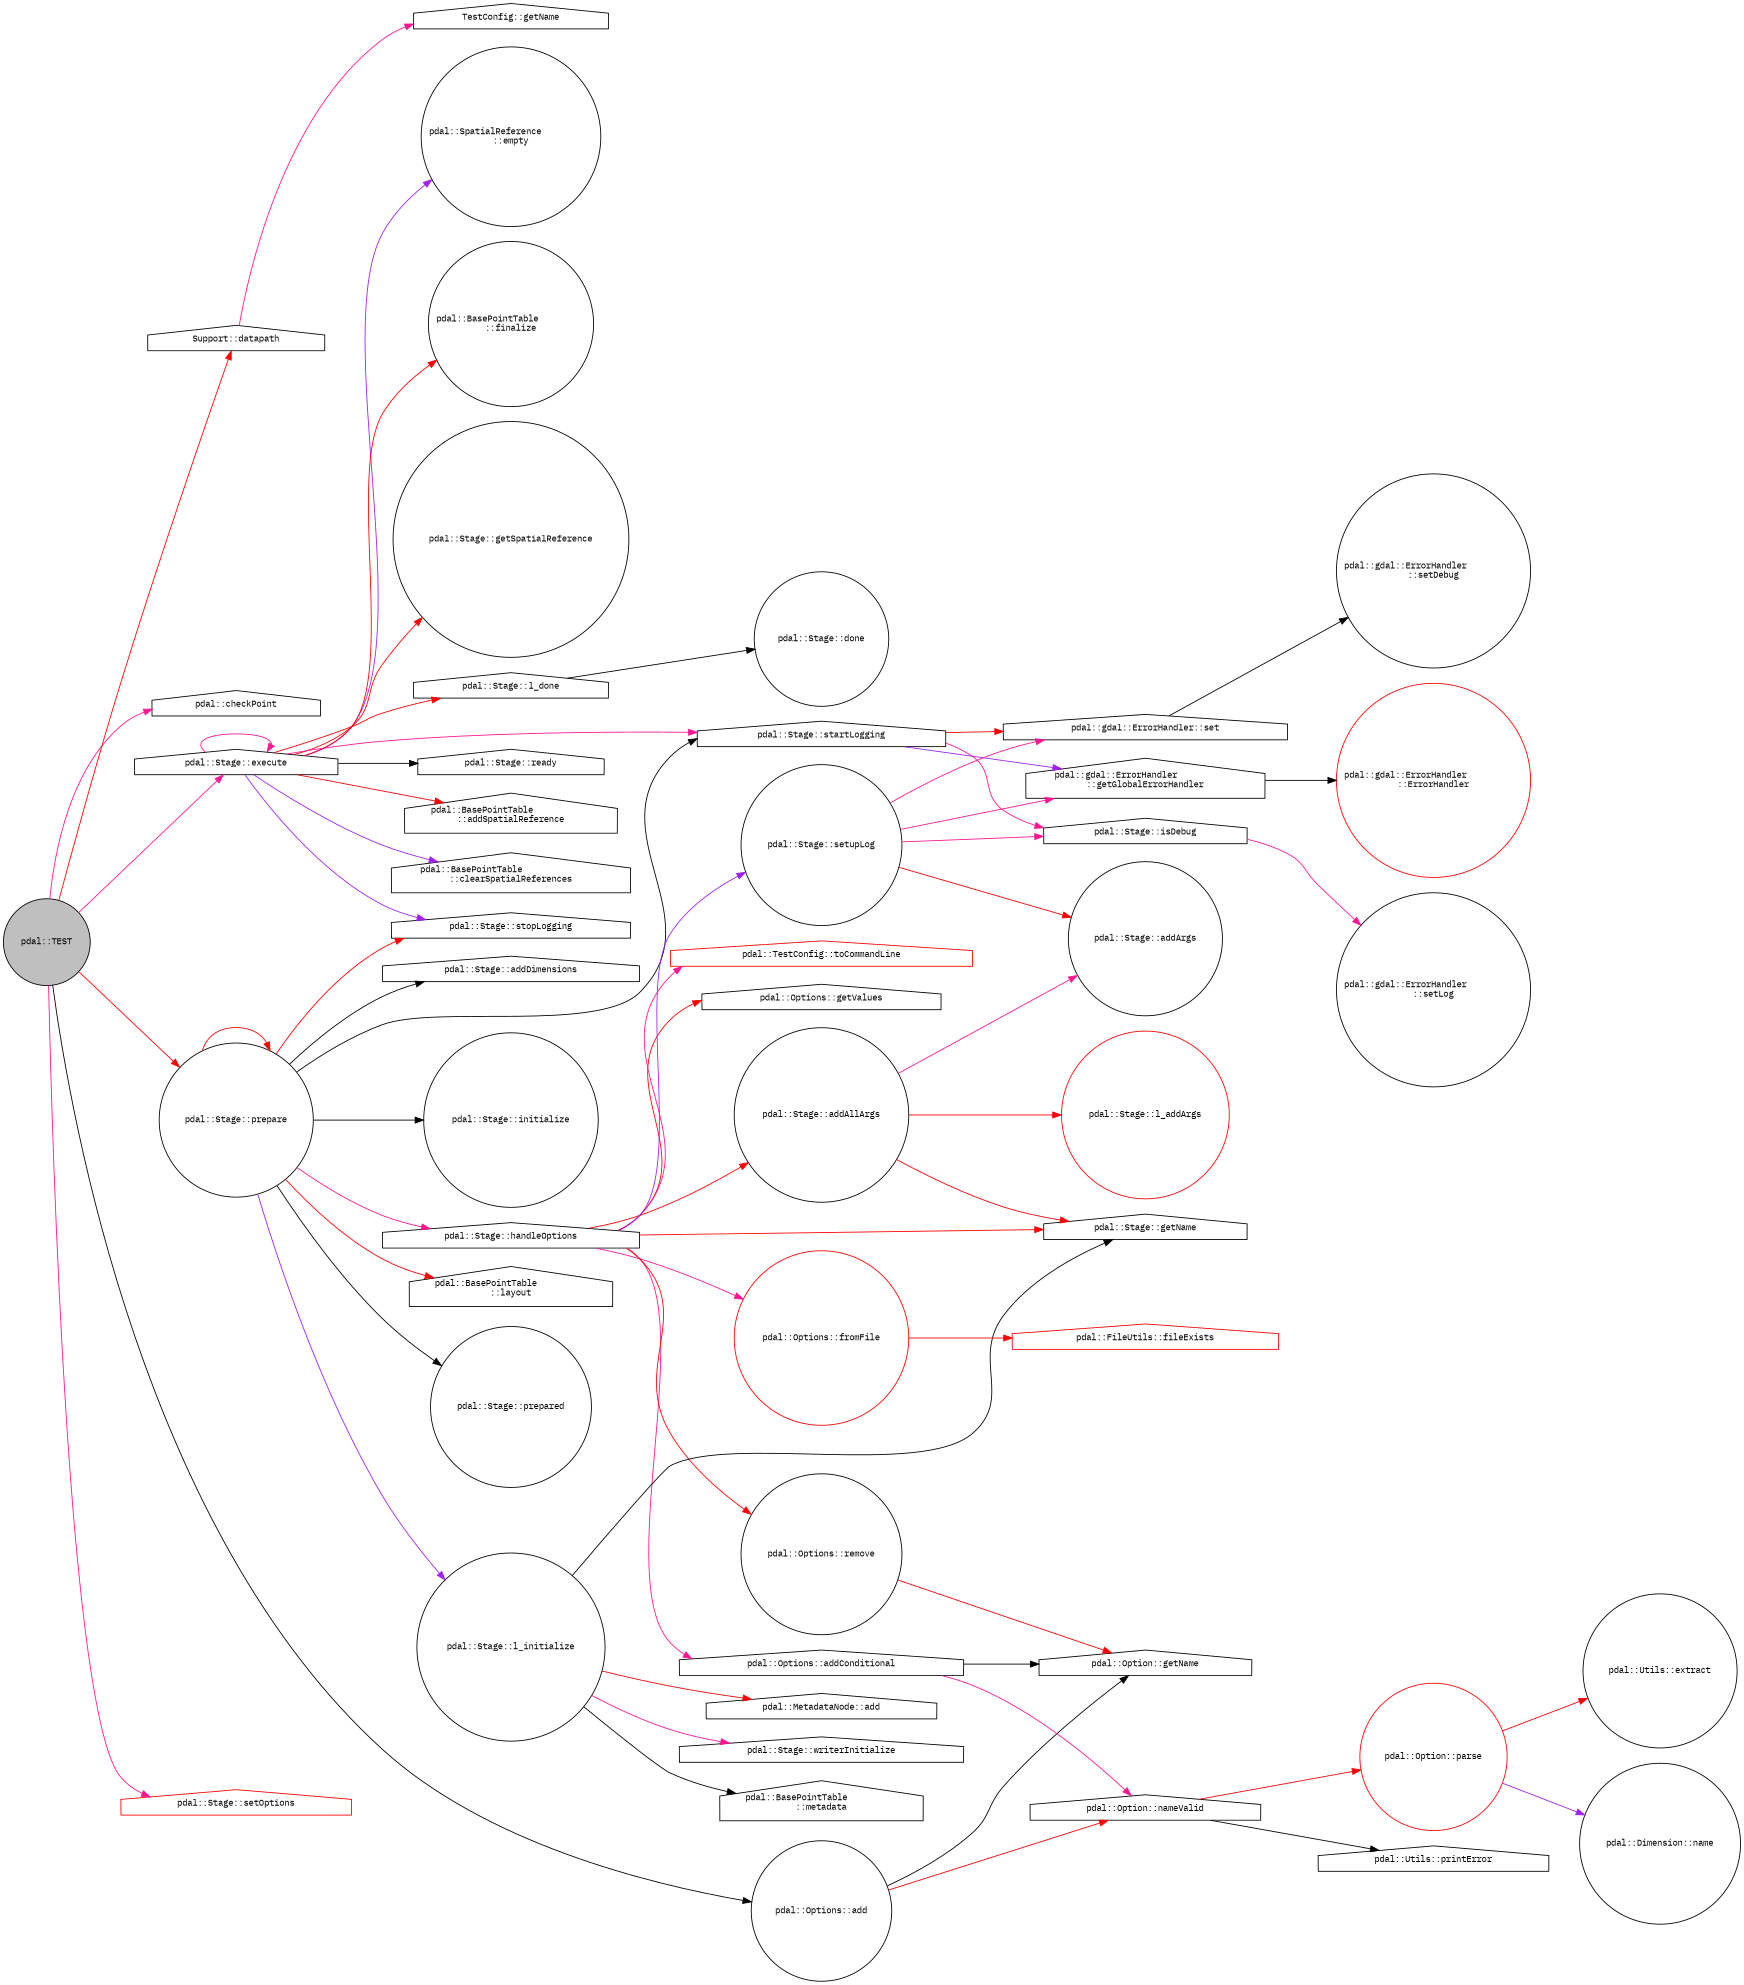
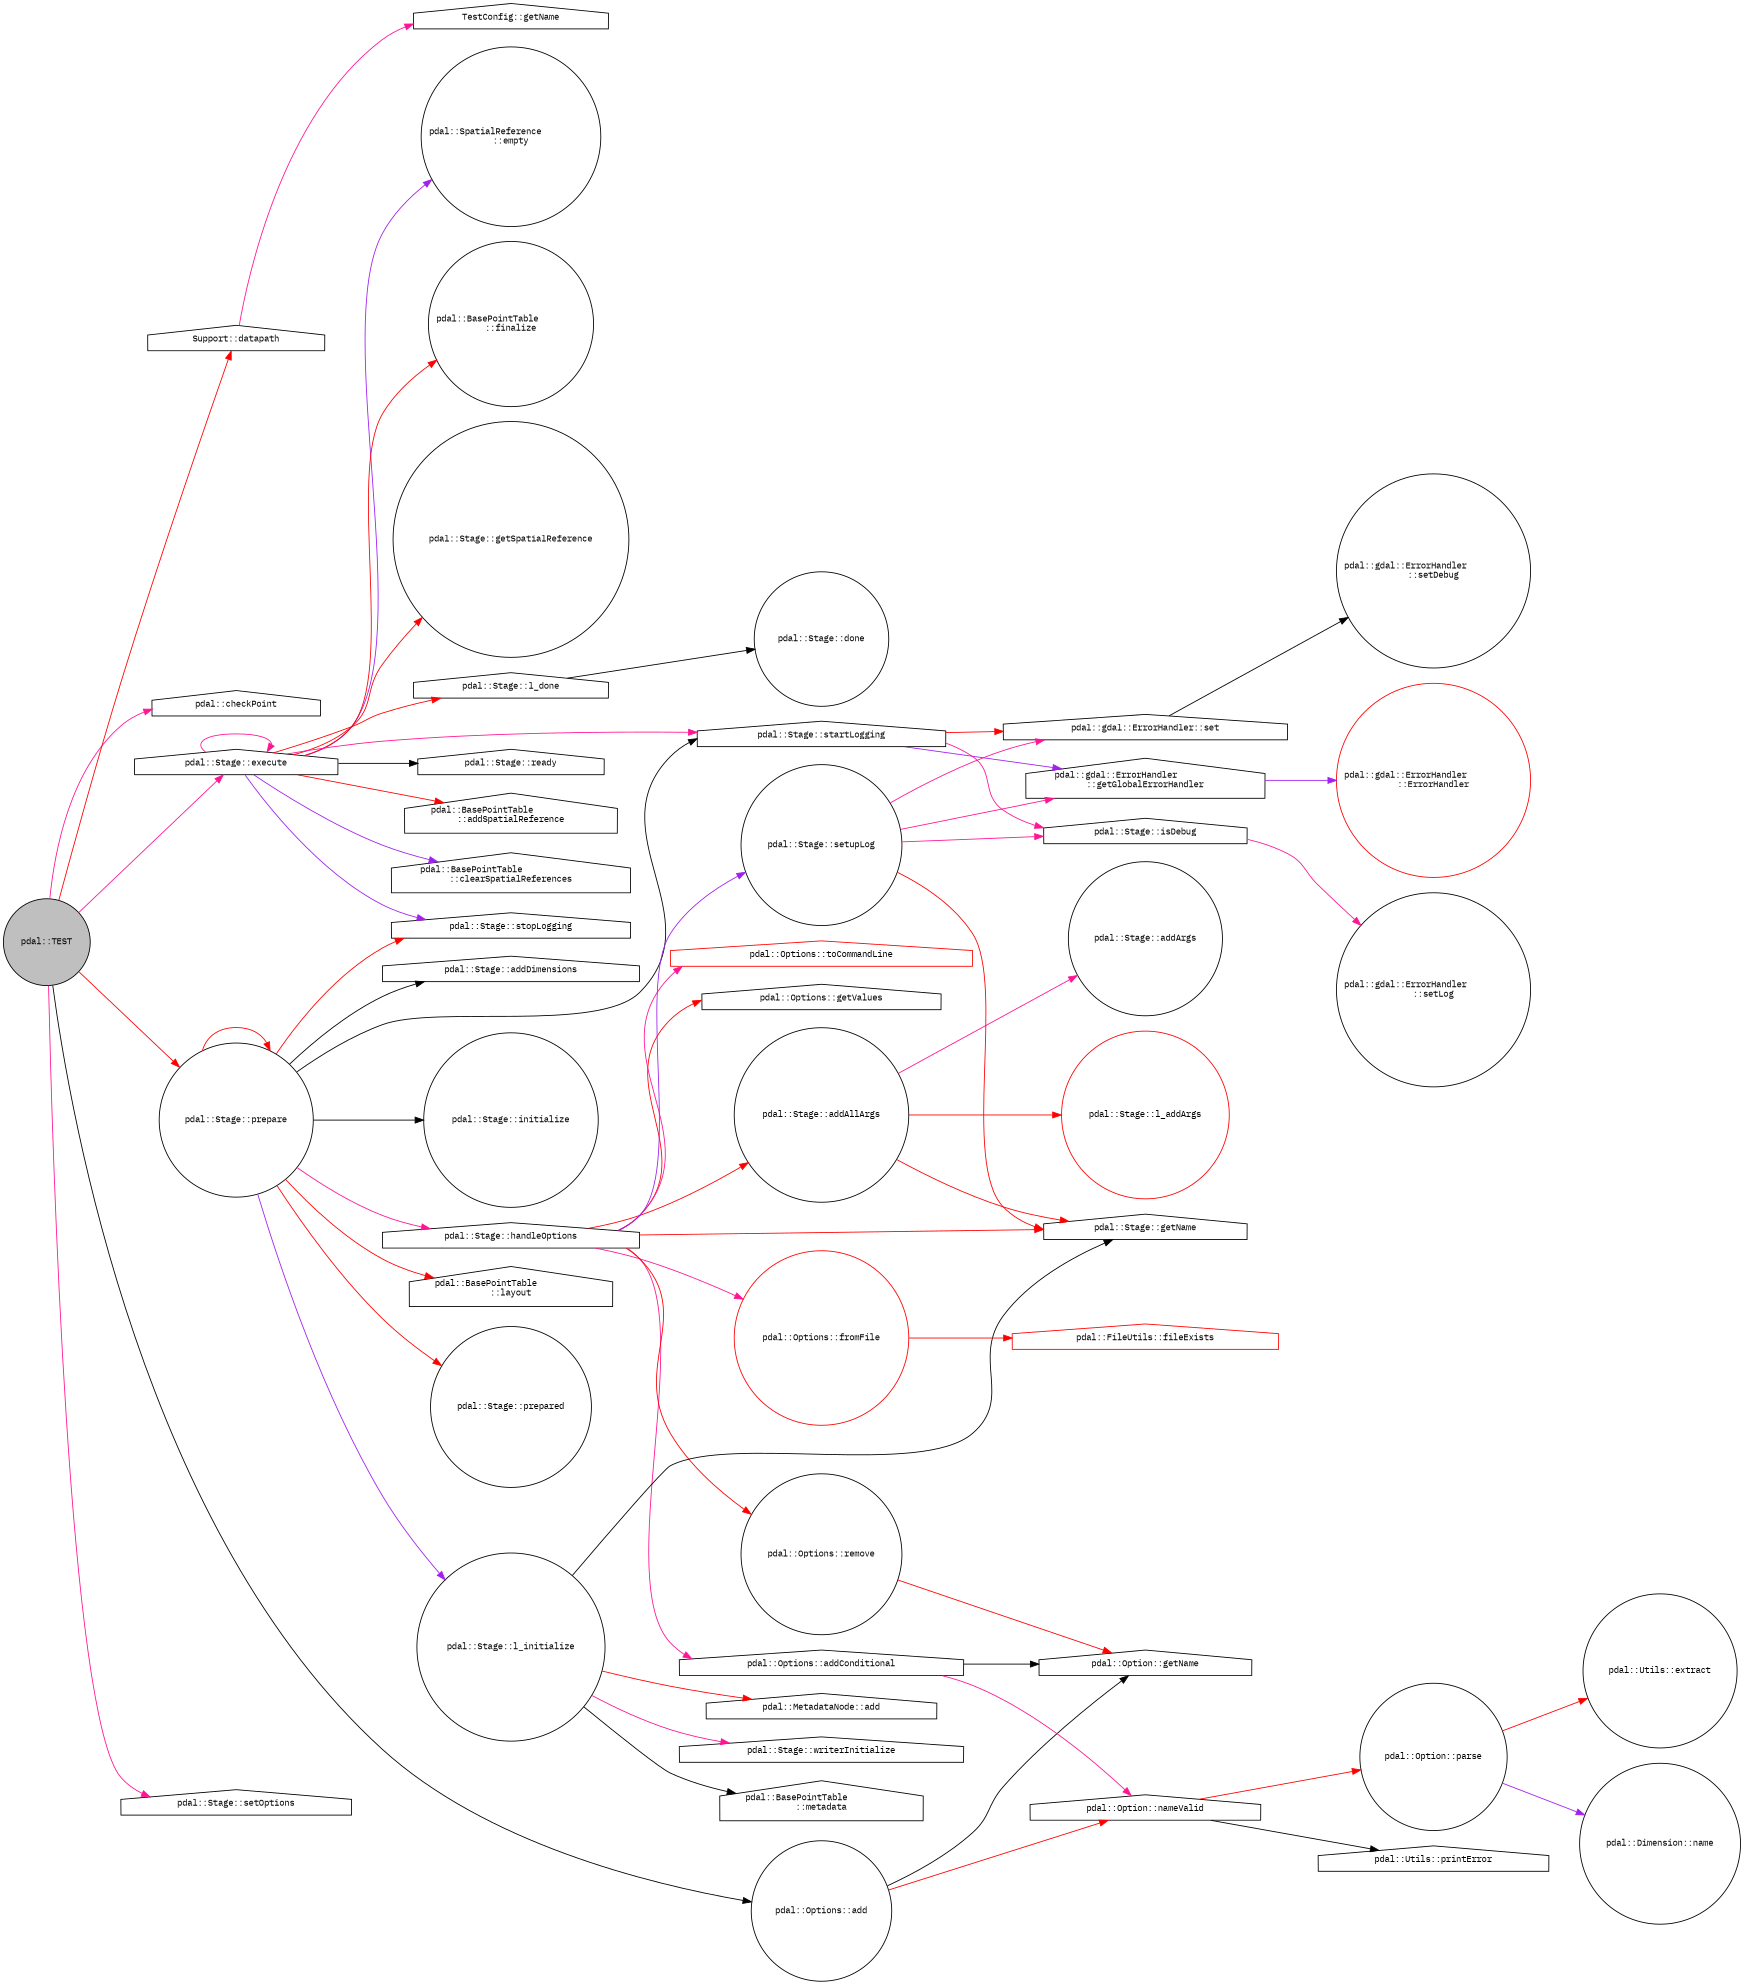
edge "pdal::gdal::ErrorHandler ::getGlobalErrorHandler" -> "pdal::gdal::ErrorHandler ::ErrorHandler": color black -> purple
edge "pdal::Stage::setupLog" -> "pdal::Stage::addArgs": now "pdal::Stage::setupLog" -> "pdal::Stage::getName"
node "pdal::TestConfig::toCommandLine": label "pdal::TestConfig::toCommandLine" -> "pdal::Options::toCommandLine"
edge "pdal::Stage::prepare" -> "pdal::Stage::prepared": color black -> red
node "pdal::Option::parse": color red -> black
node "pdal::Stage::setOptions": color red -> black
